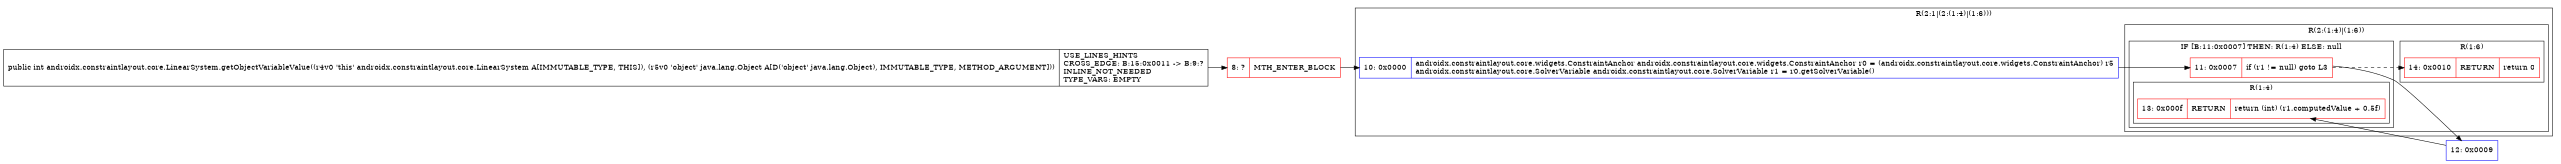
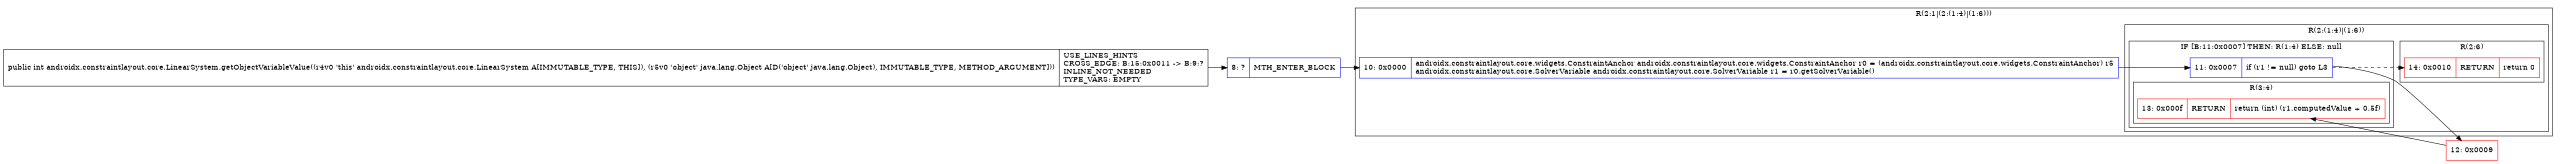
cluster "R(1:6)": label "R(1:6)" -> "R(2:6)"
node "8: ?": color red -> blue
node "11: 0x0007": color red -> blue
cluster "R(1:4)": label "R(1:4)" -> "R(3:4)"
node "12: 0x0009": color blue -> red
